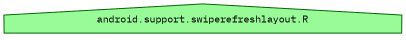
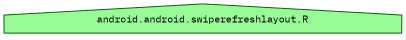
node "android.support.swiperefreshlayout.R": label "android.support.swiperefreshlayout.R" -> "android.android.swiperefreshlayout.R"
